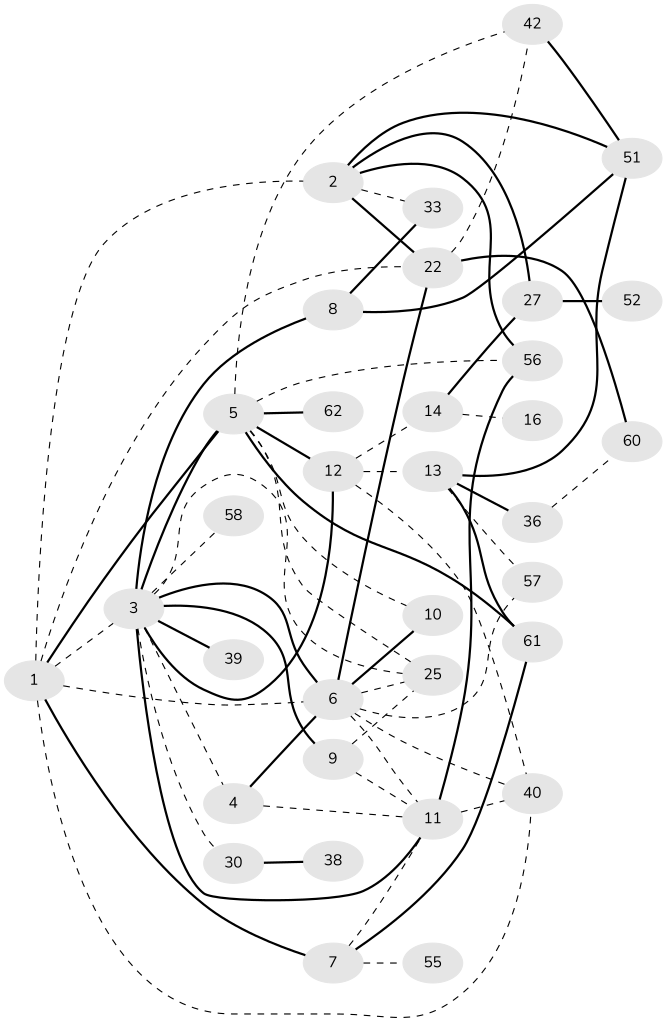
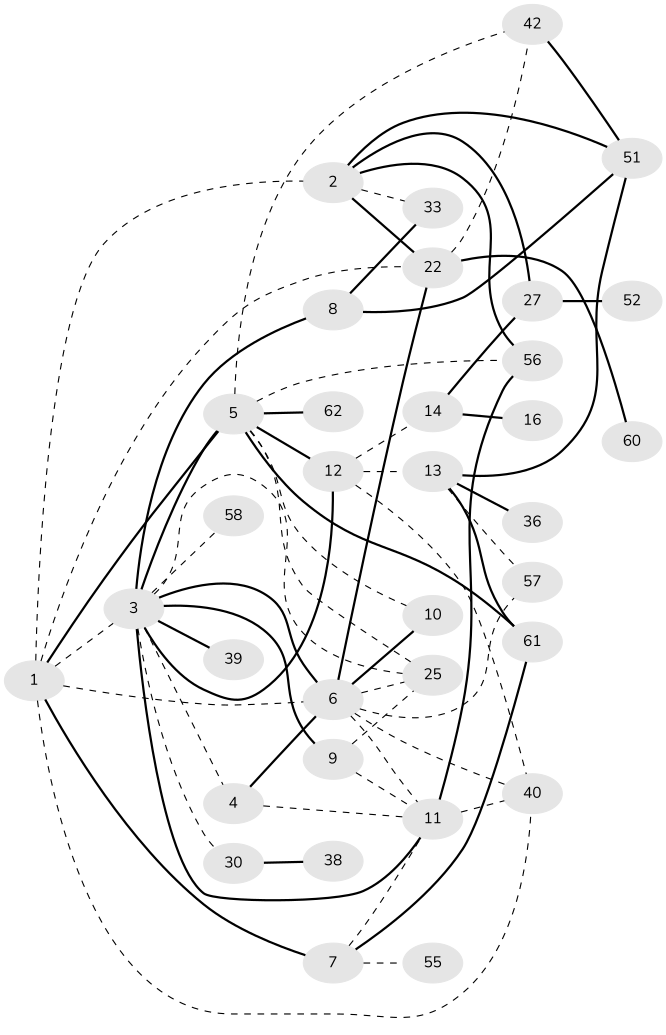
edge "14" -- "16": style dashed -> bold
edge "60" -- "36": removed
